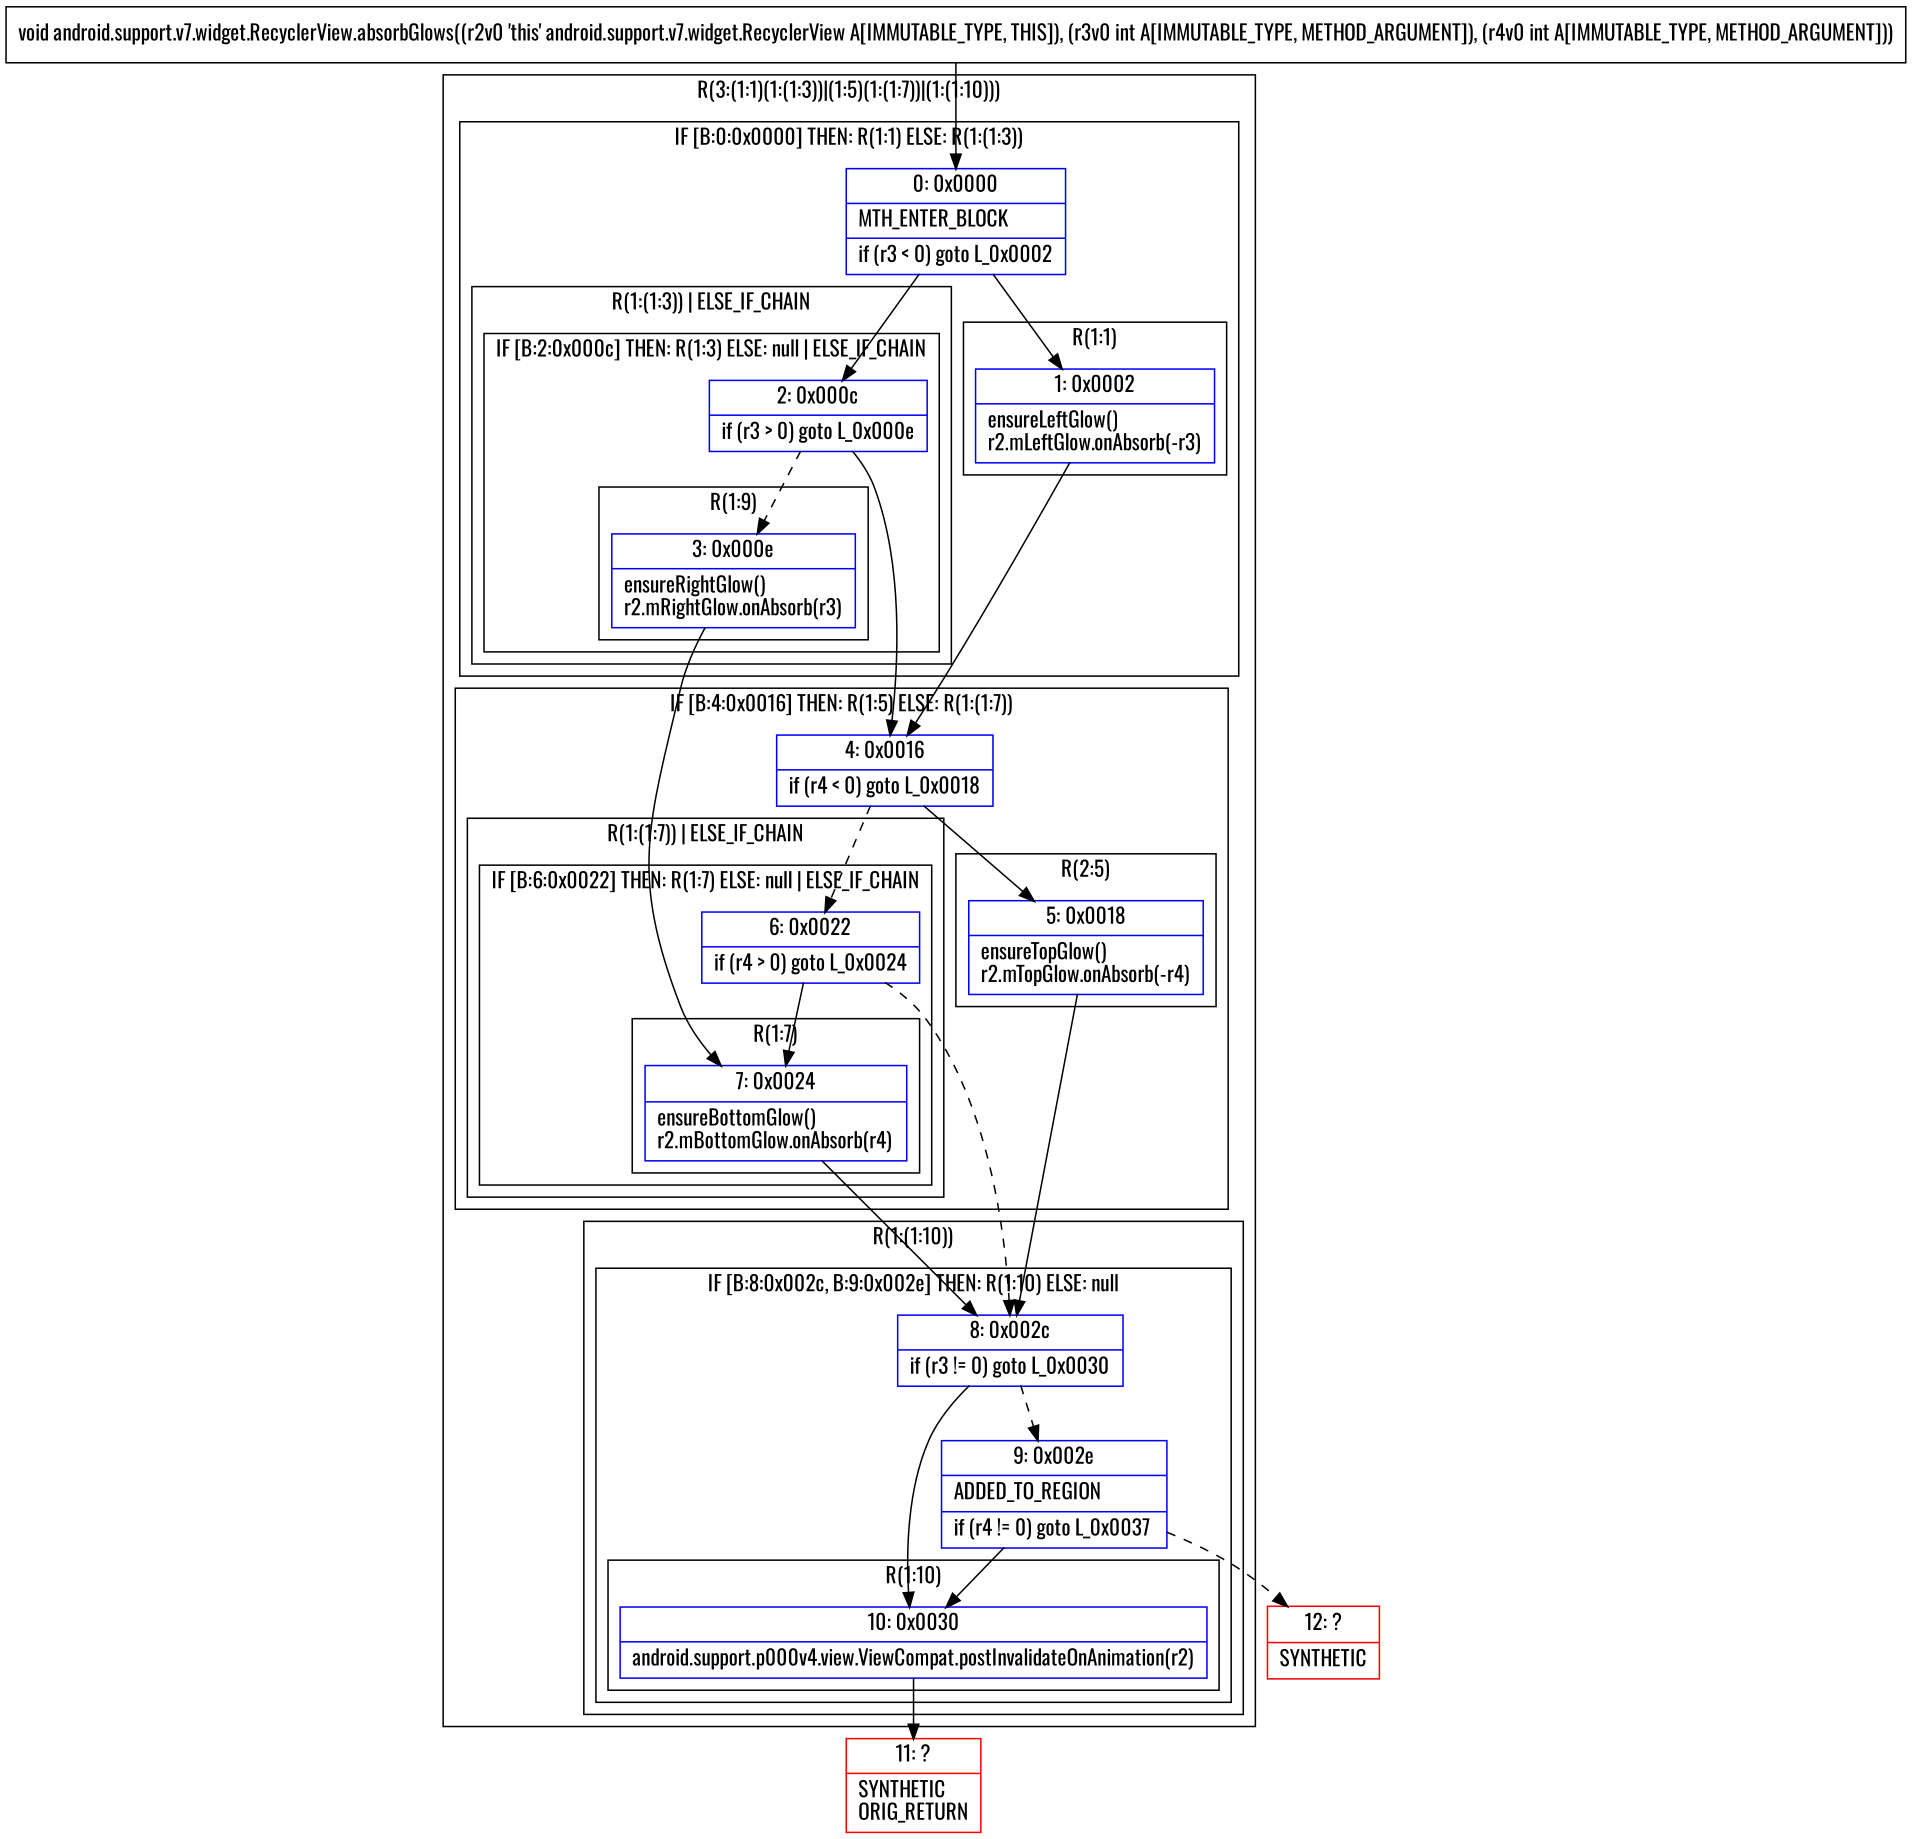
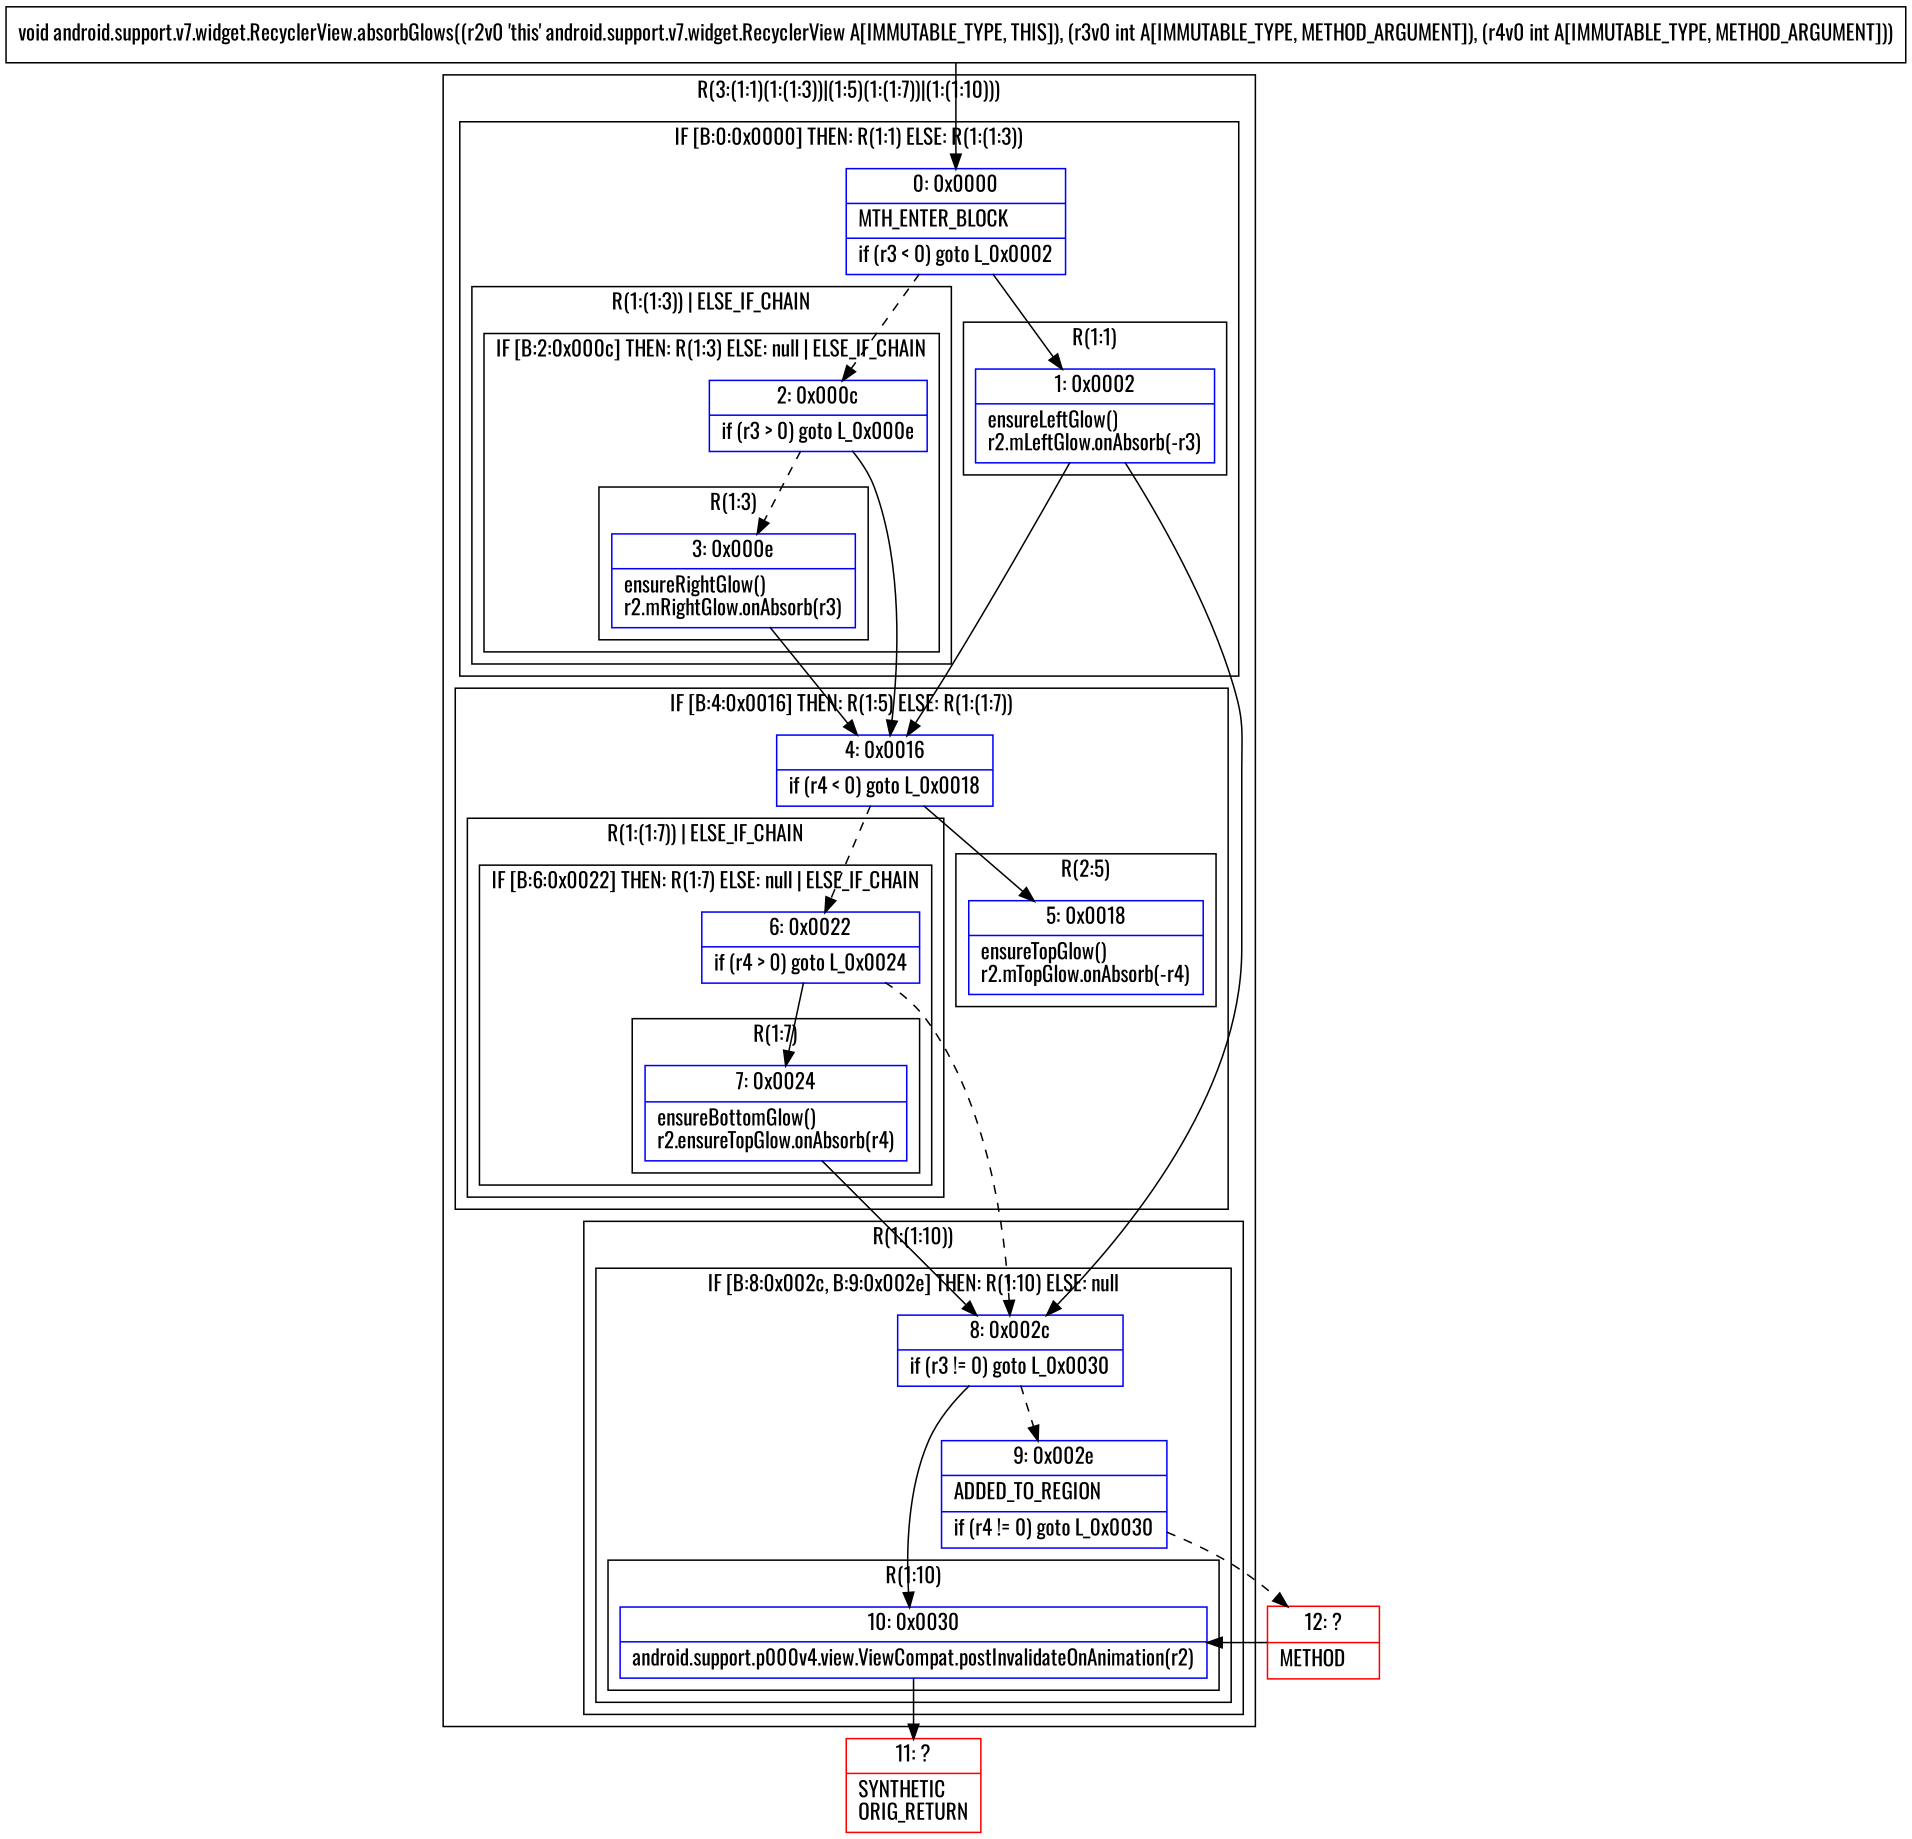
edge "0: 0x0000" -> "2: 0x000c": style solid -> dashed
cluster "R(1:9)": label "R(1:9)" -> "R(1:3)"
edge "3: 0x000e" -> "7: 0x0024": now "3: 0x000e" -> "4: 0x0016"
node "7: 0x0024": text "r2.mBottomGlow.onAbsorb(r4)" -> "r2.ensureTopGlow.onAbsorb(r4)"
edge "5: 0x0018" -> "8: 0x002c": now "1: 0x0002" -> "8: 0x002c"
node "9: 0x002e": text "if (r4 != 0) goto L_0x0037" -> "if (r4 != 0) goto L_0x0030"
edge "9: 0x002e" -> "10: 0x0030": now "12: ?" -> "10: 0x0030"
node "12: ?": text "SYNTHETIC" -> "METHOD"
